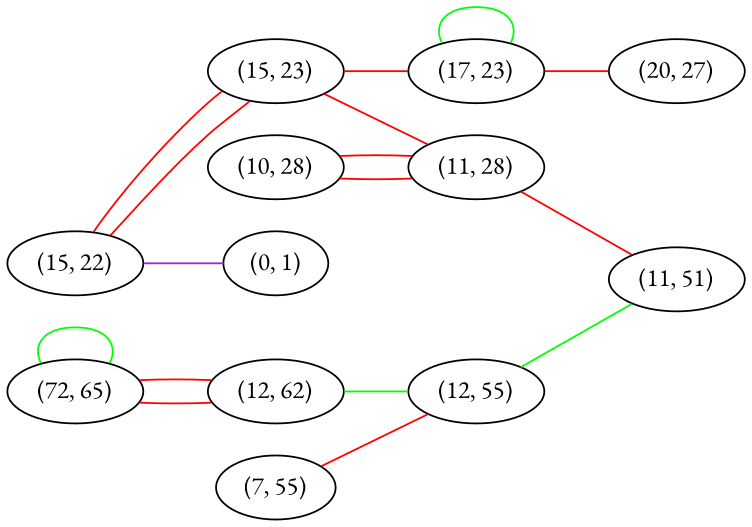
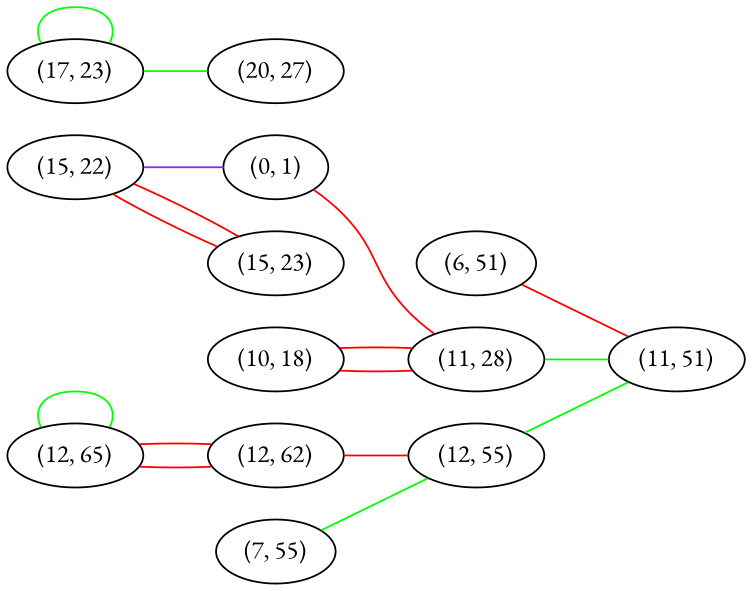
edge "(15, 23)" -- "(17, 23)": removed
edge "(17, 23)" -- "(20, 27)": color red -> green
edge "(15, 23)" -- "(11, 28)": now "(0, 1)" -- "(11, 28)"
node "(10, 28)": label "(10, 28)" -> "(10, 18)"
edge "(11, 28)" -- "(11, 51)": color red -> green
node "(6, 51)": added
node "(72, 65)": label "(72, 65)" -> "(12, 65)"
edge "(12, 62)" -- "(12, 55)": color green -> red
edge "(12, 55)" -- "(7, 55)": color red -> green
